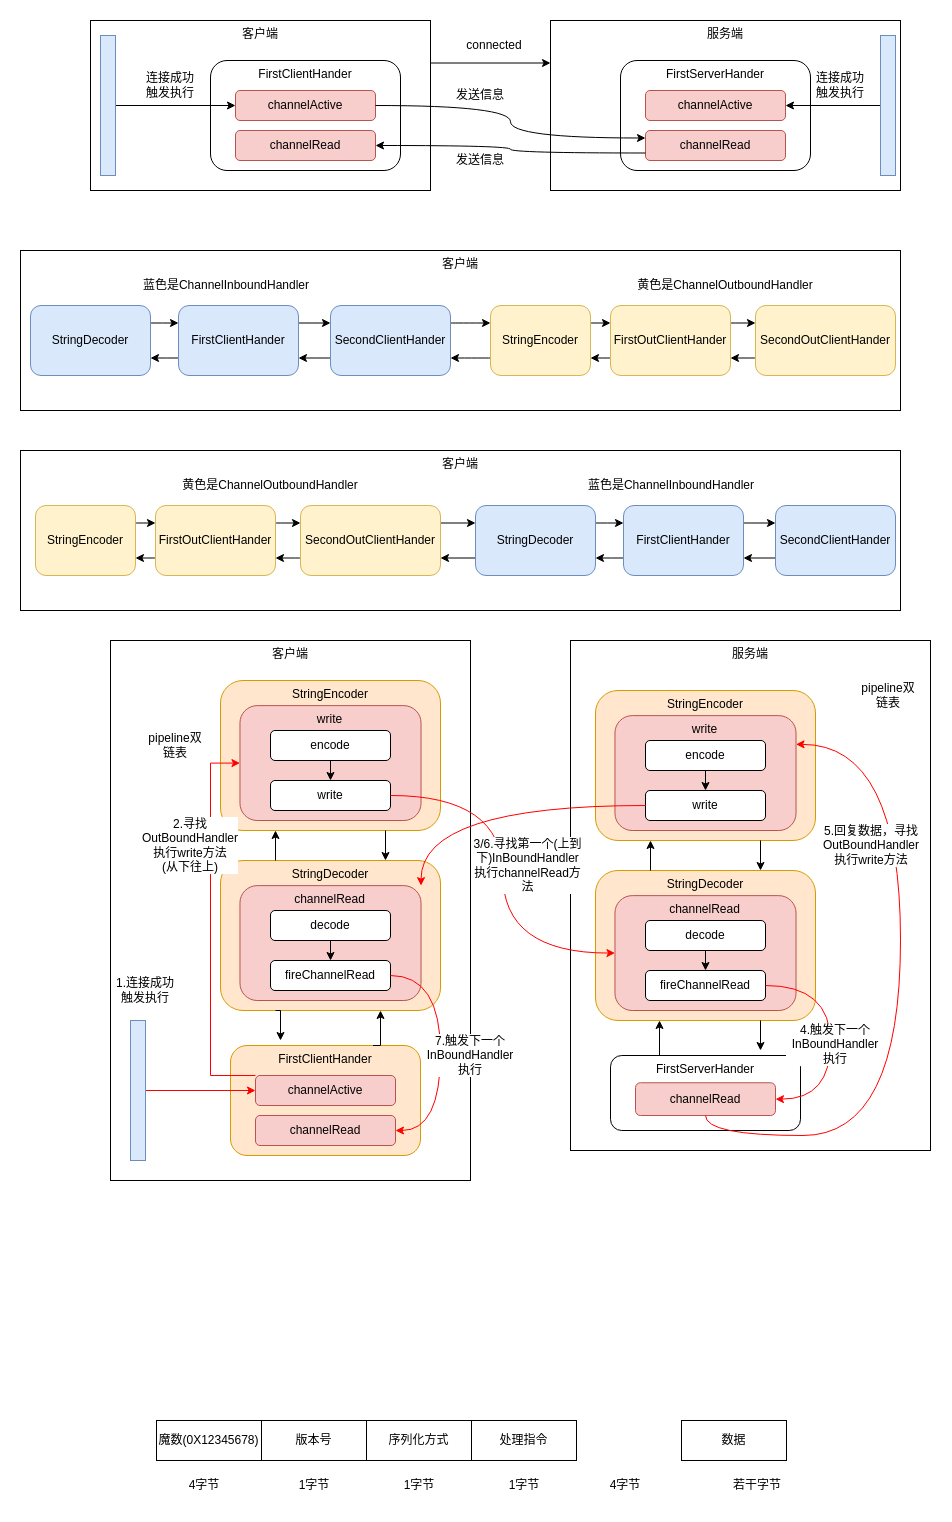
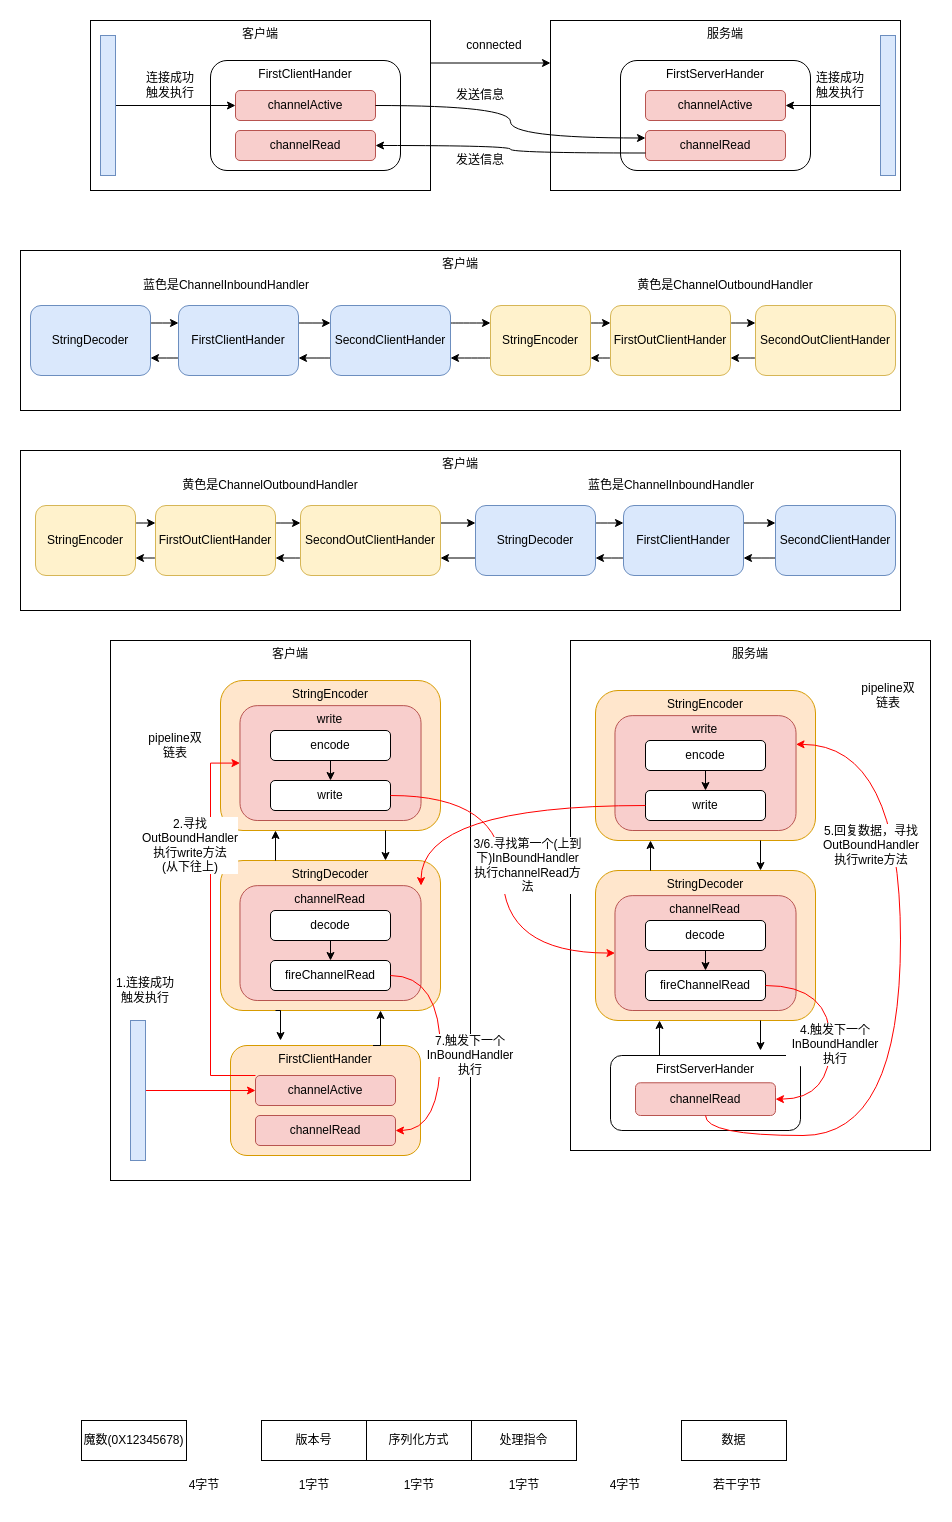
node "魔数(0X12345678)": moved (209, 1441) -> (134, 1441)
node "若干字节": moved (758, 1486) -> (738, 1486)
